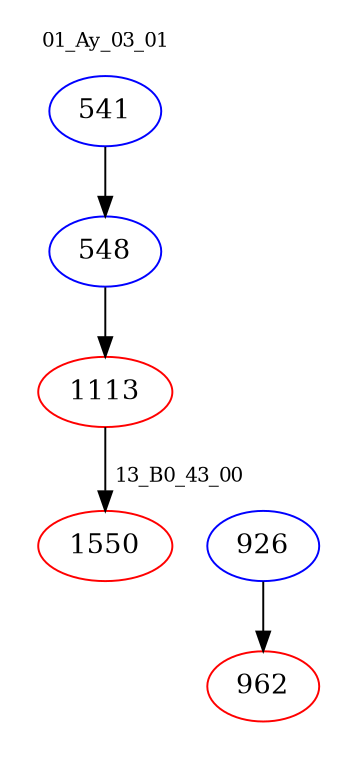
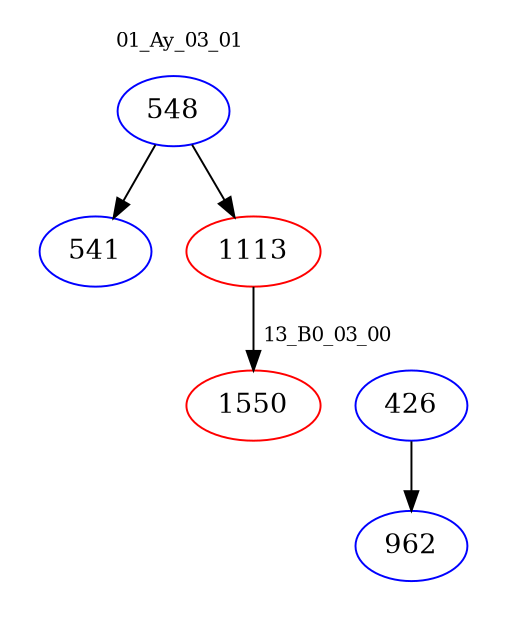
edge "541" -> "548": reversed
cluster "13_B0_43_00": label "13_B0_43_00" -> "13_B0_03_00"
node "926": label "926" -> "426"
node "962": color red -> blue
